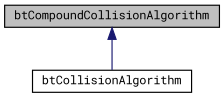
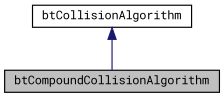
edge "btCollisionAlgorithm" -> "btCompoundCollisionAlgorithm": reversed
